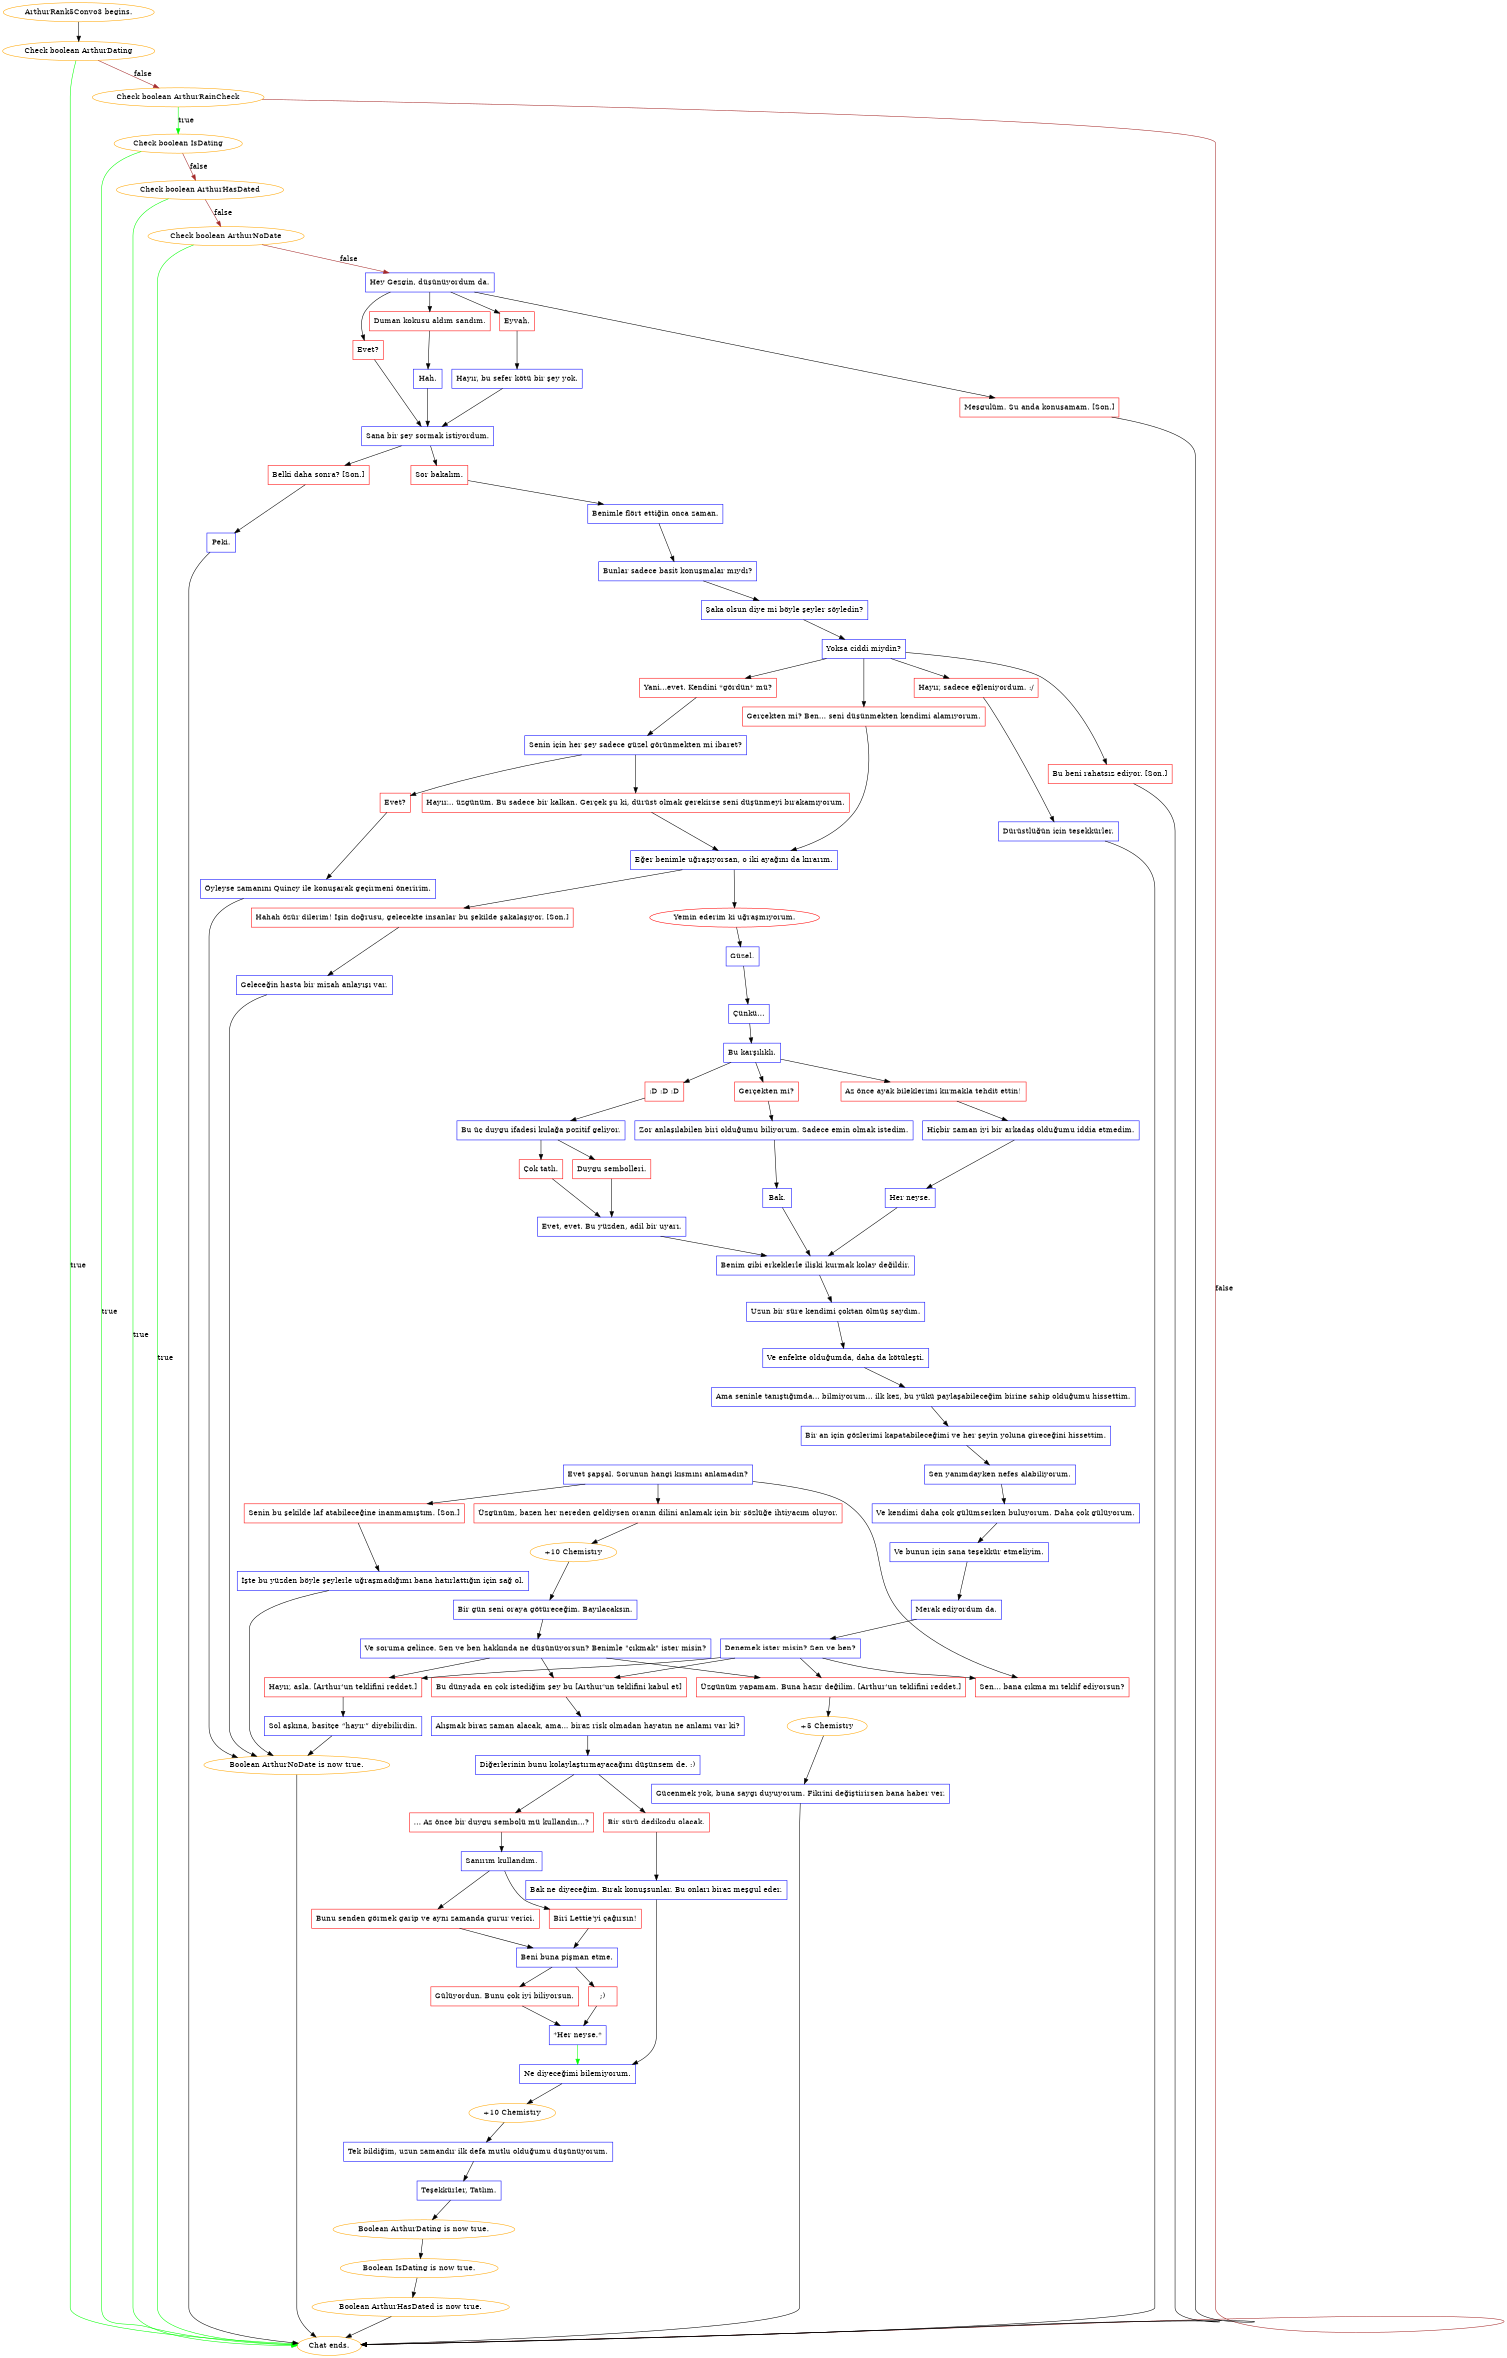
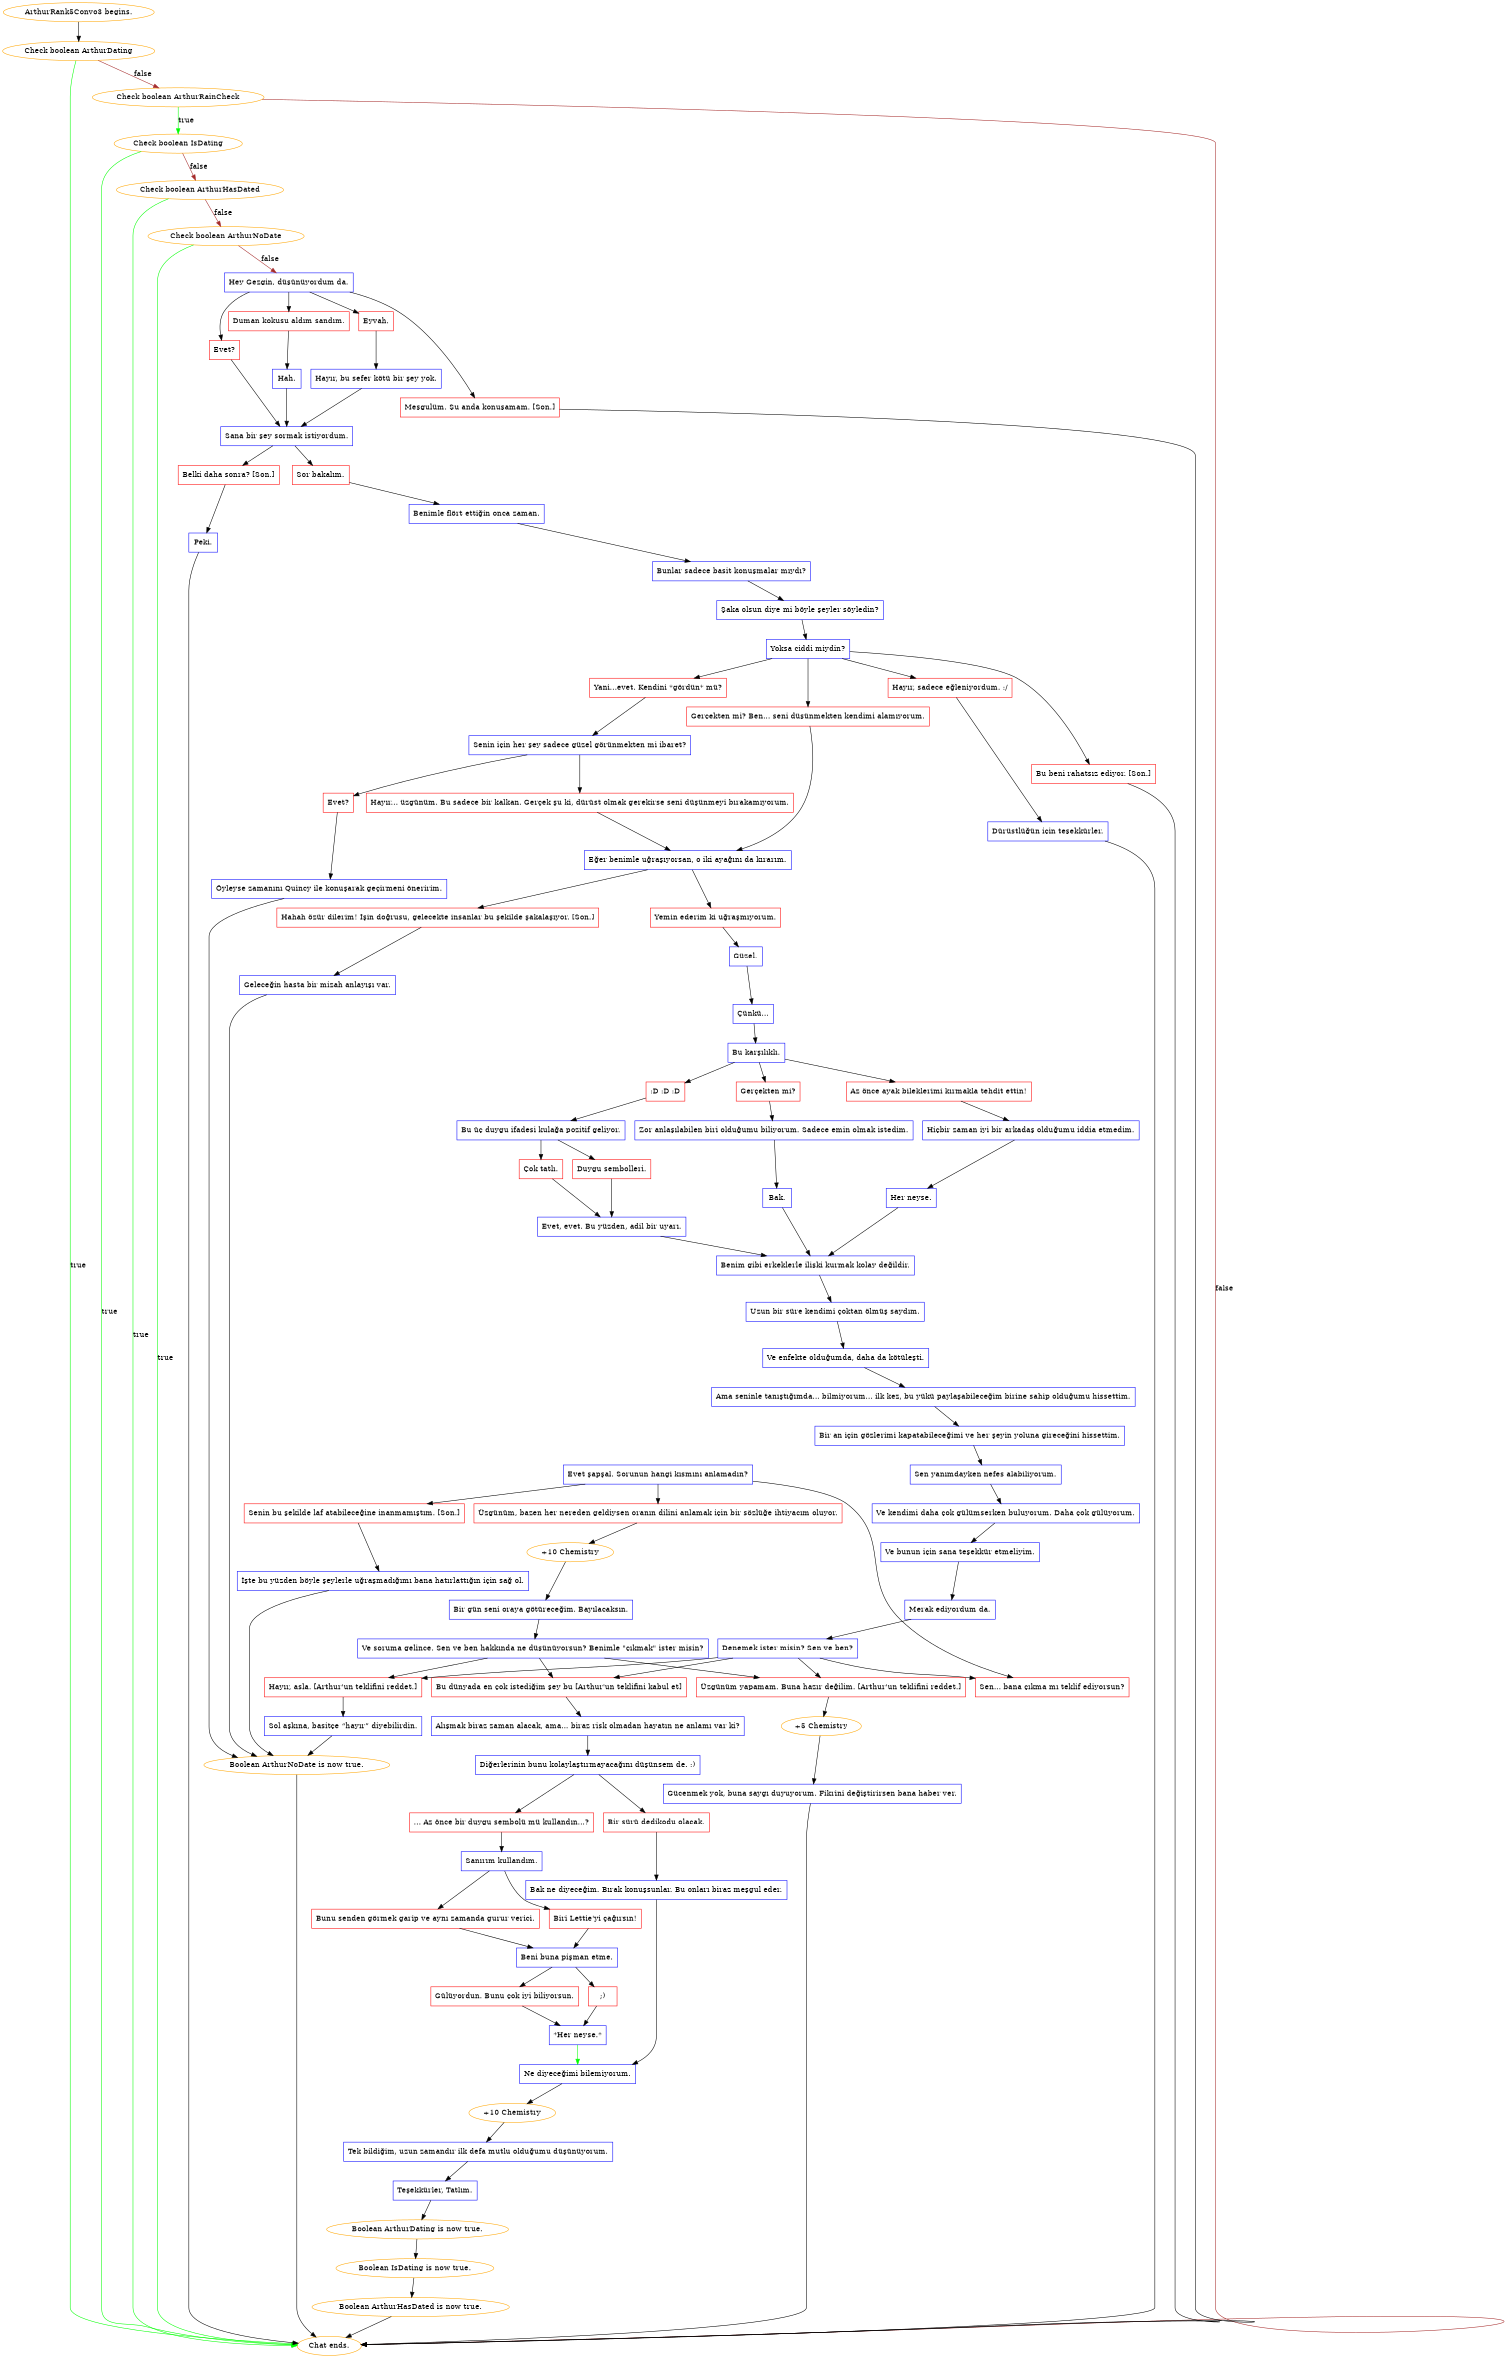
node "Yemin ederim ki uğraşmıyorum.": shape ellipse -> box
